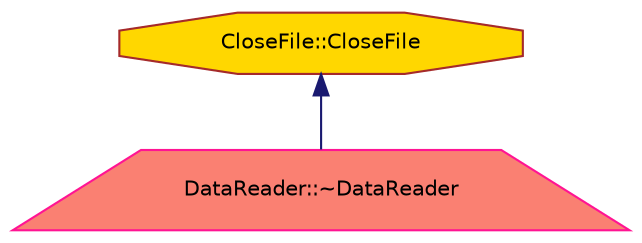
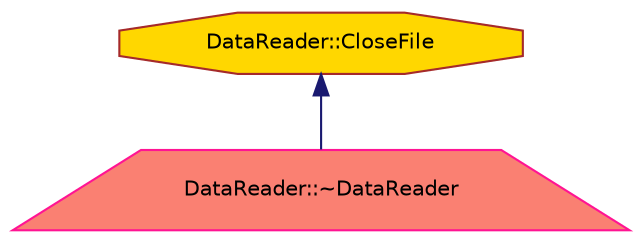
node "CloseFile::CloseFile": label "CloseFile::CloseFile" -> "DataReader::CloseFile"
